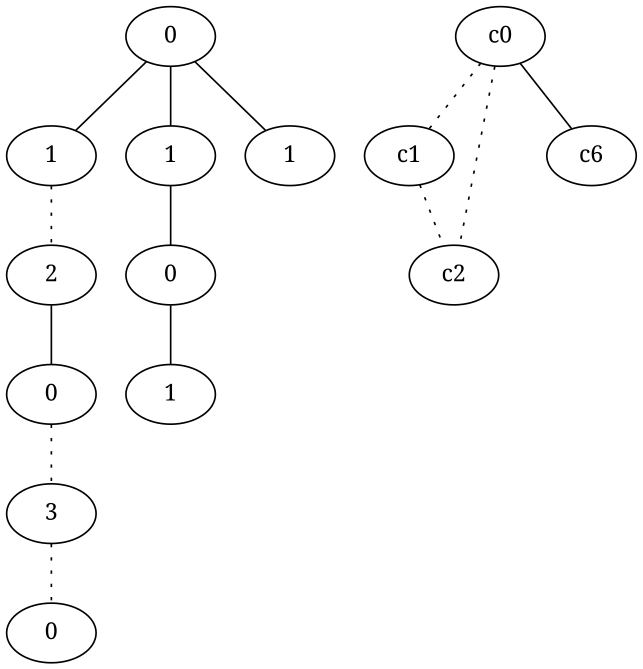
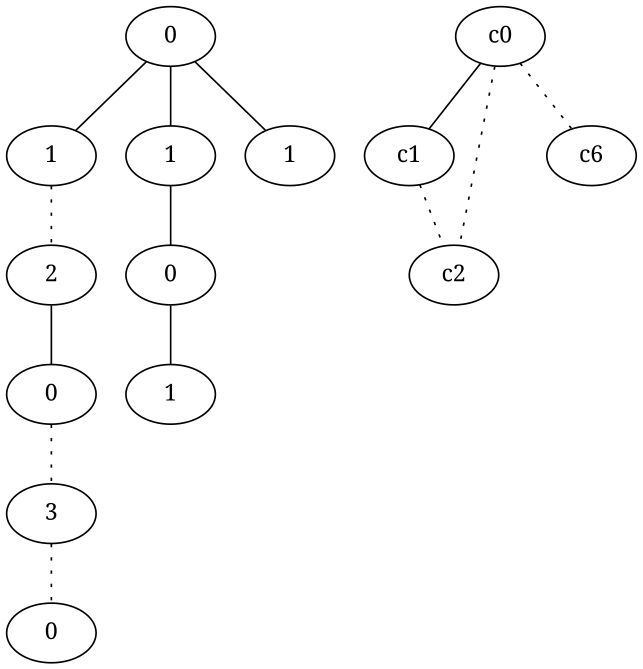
edge "c0" -- "c1": style dotted -> solid
edge "c0" -- "c6": style solid -> dotted
